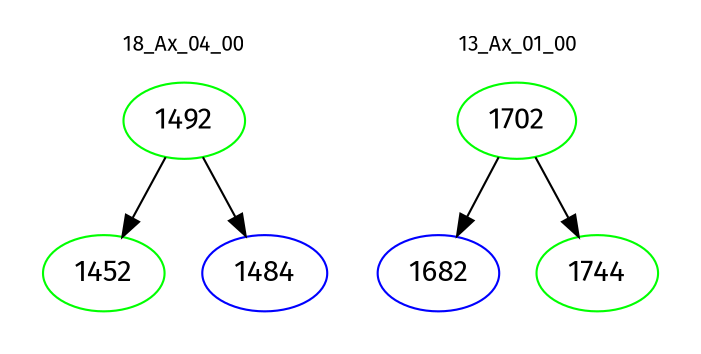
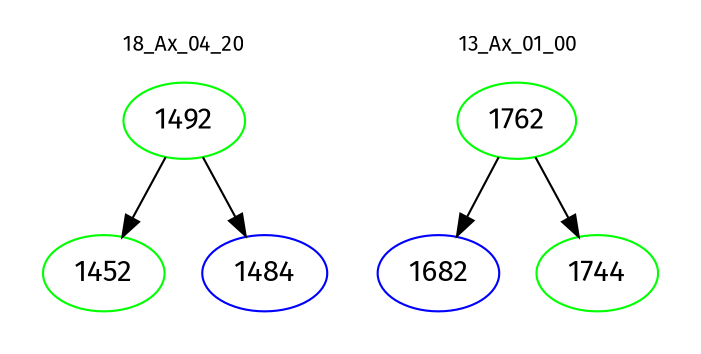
cluster "18_Ax_04_00": label "18_Ax_04_00" -> "18_Ax_04_20"
node "1702": label "1702" -> "1762"
